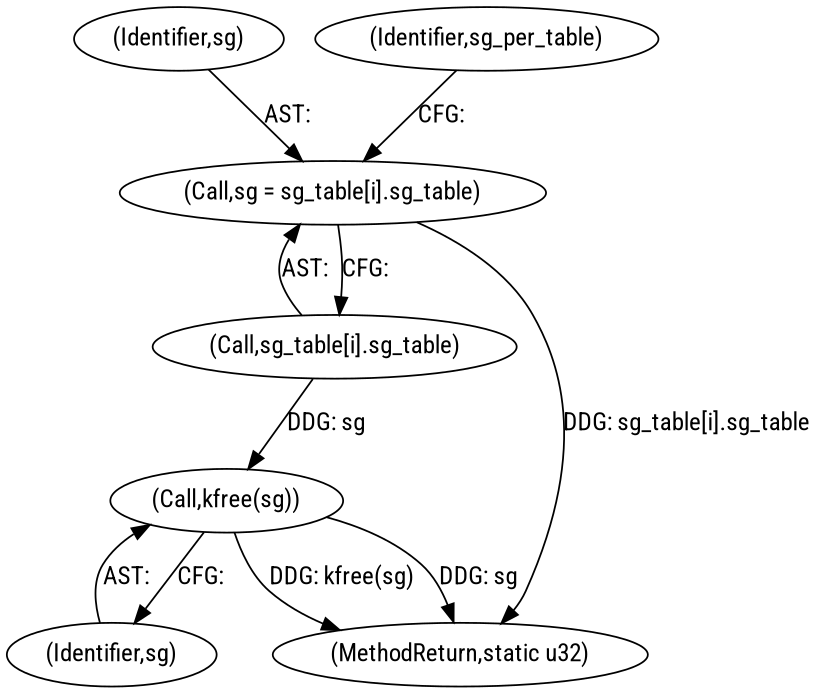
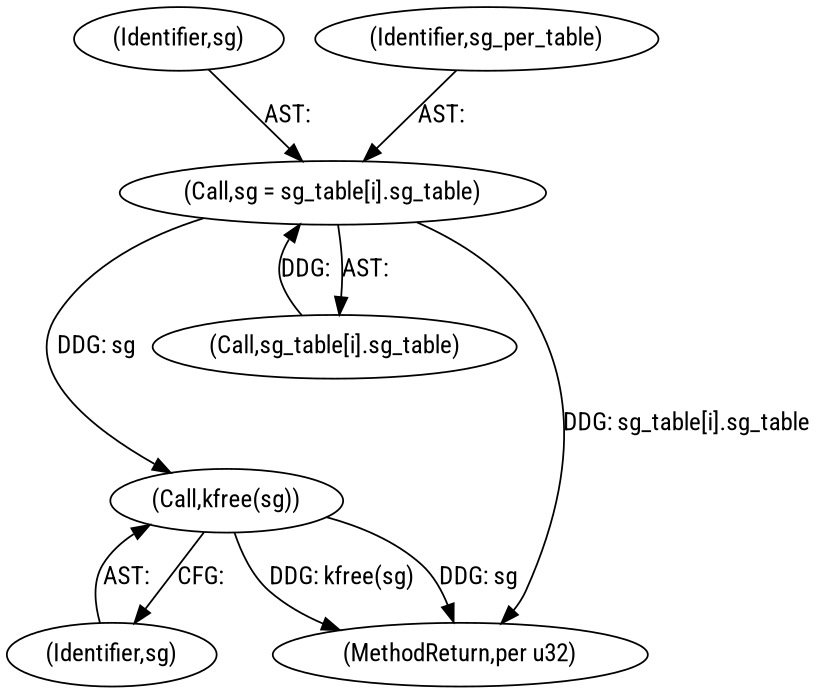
edge "(Identifier,sg_per_table)" -> "(Call,sg = sg_table[i].sg_table)": label "CFG: " -> "AST: "
edge "(Call,sg_table[i].sg_table)" -> "(Call,sg = sg_table[i].sg_table)": label "AST: " -> "DDG: "
edge "(Call,sg = sg_table[i].sg_table)" -> "(Call,sg_table[i].sg_table)": label "CFG: " -> "AST: "
edge "(Call,sg_table[i].sg_table)" -> "(Call,kfree(sg))": now "(Call,sg = sg_table[i].sg_table)" -> "(Call,kfree(sg))"
node "(MethodReturn,static u32)": label "(MethodReturn,static u32)" -> "(MethodReturn,per u32)"
